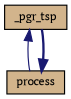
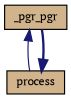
node "_pgr_tsp": label "_pgr_tsp" -> "_pgr_pgr"
